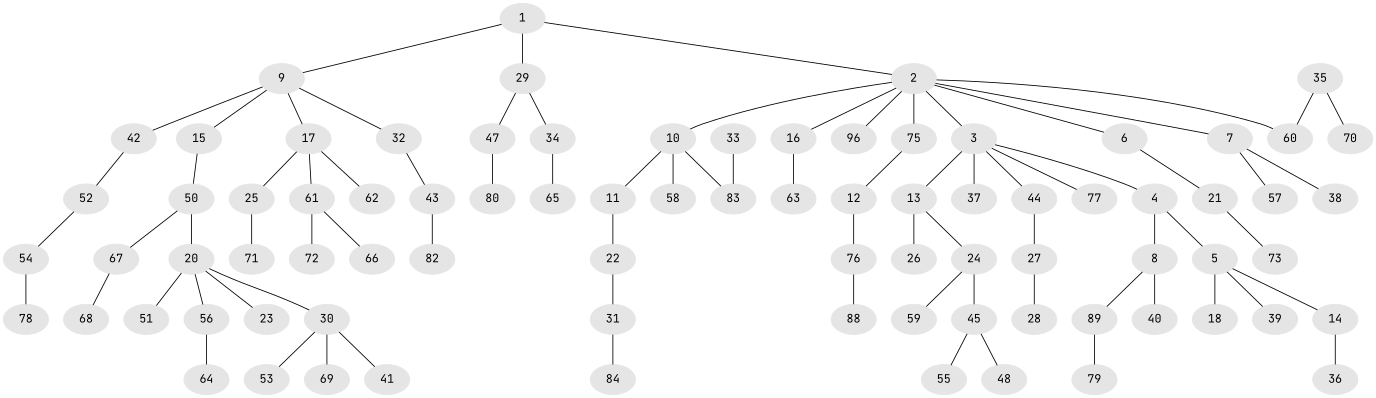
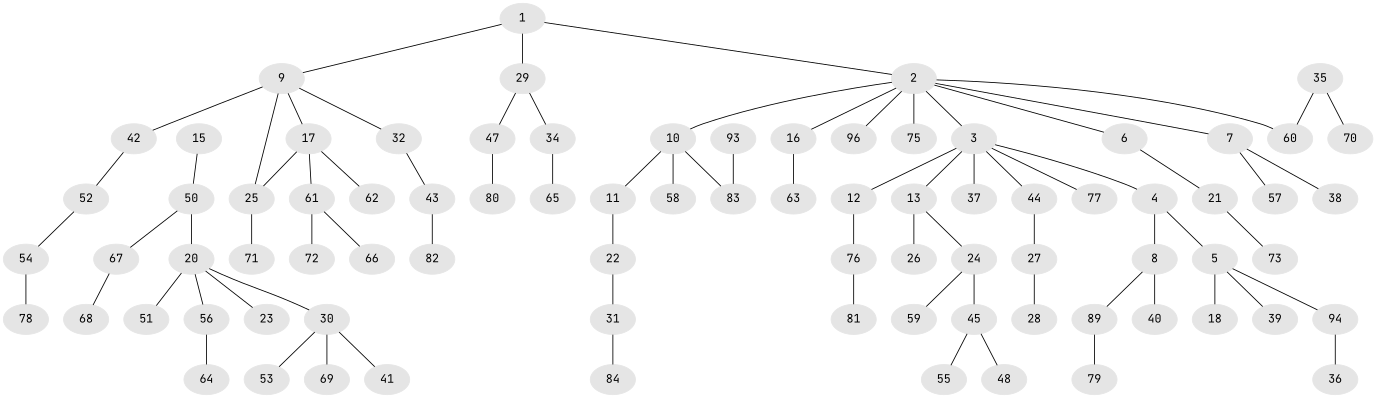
edge "9" -- "15": now "9" -- "25"
node "33": label "33" -> "93"
edge "75" -- "12": now "3" -- "12"
node "88": label "88" -> "81"
node "14": label "14" -> "94"
